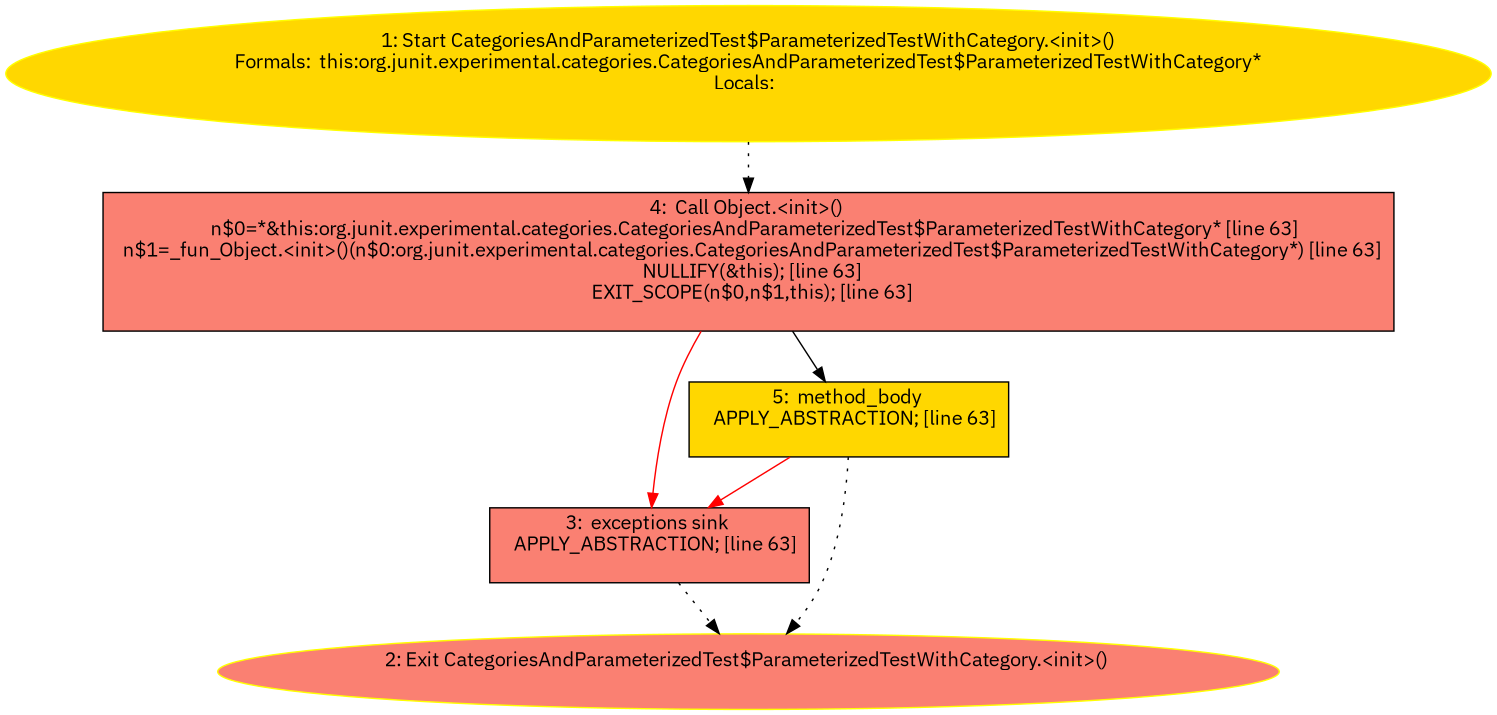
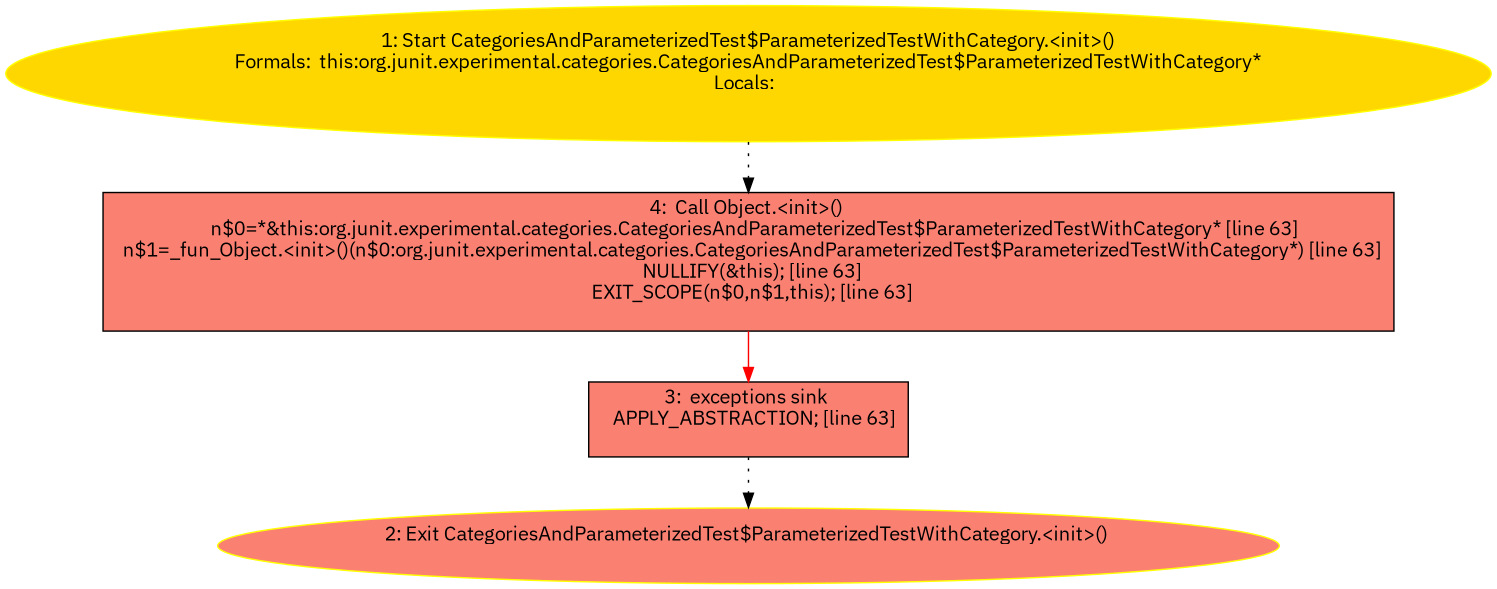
node "5:  method_body APPLY_ABSTRACTION; [line 63]": removed
